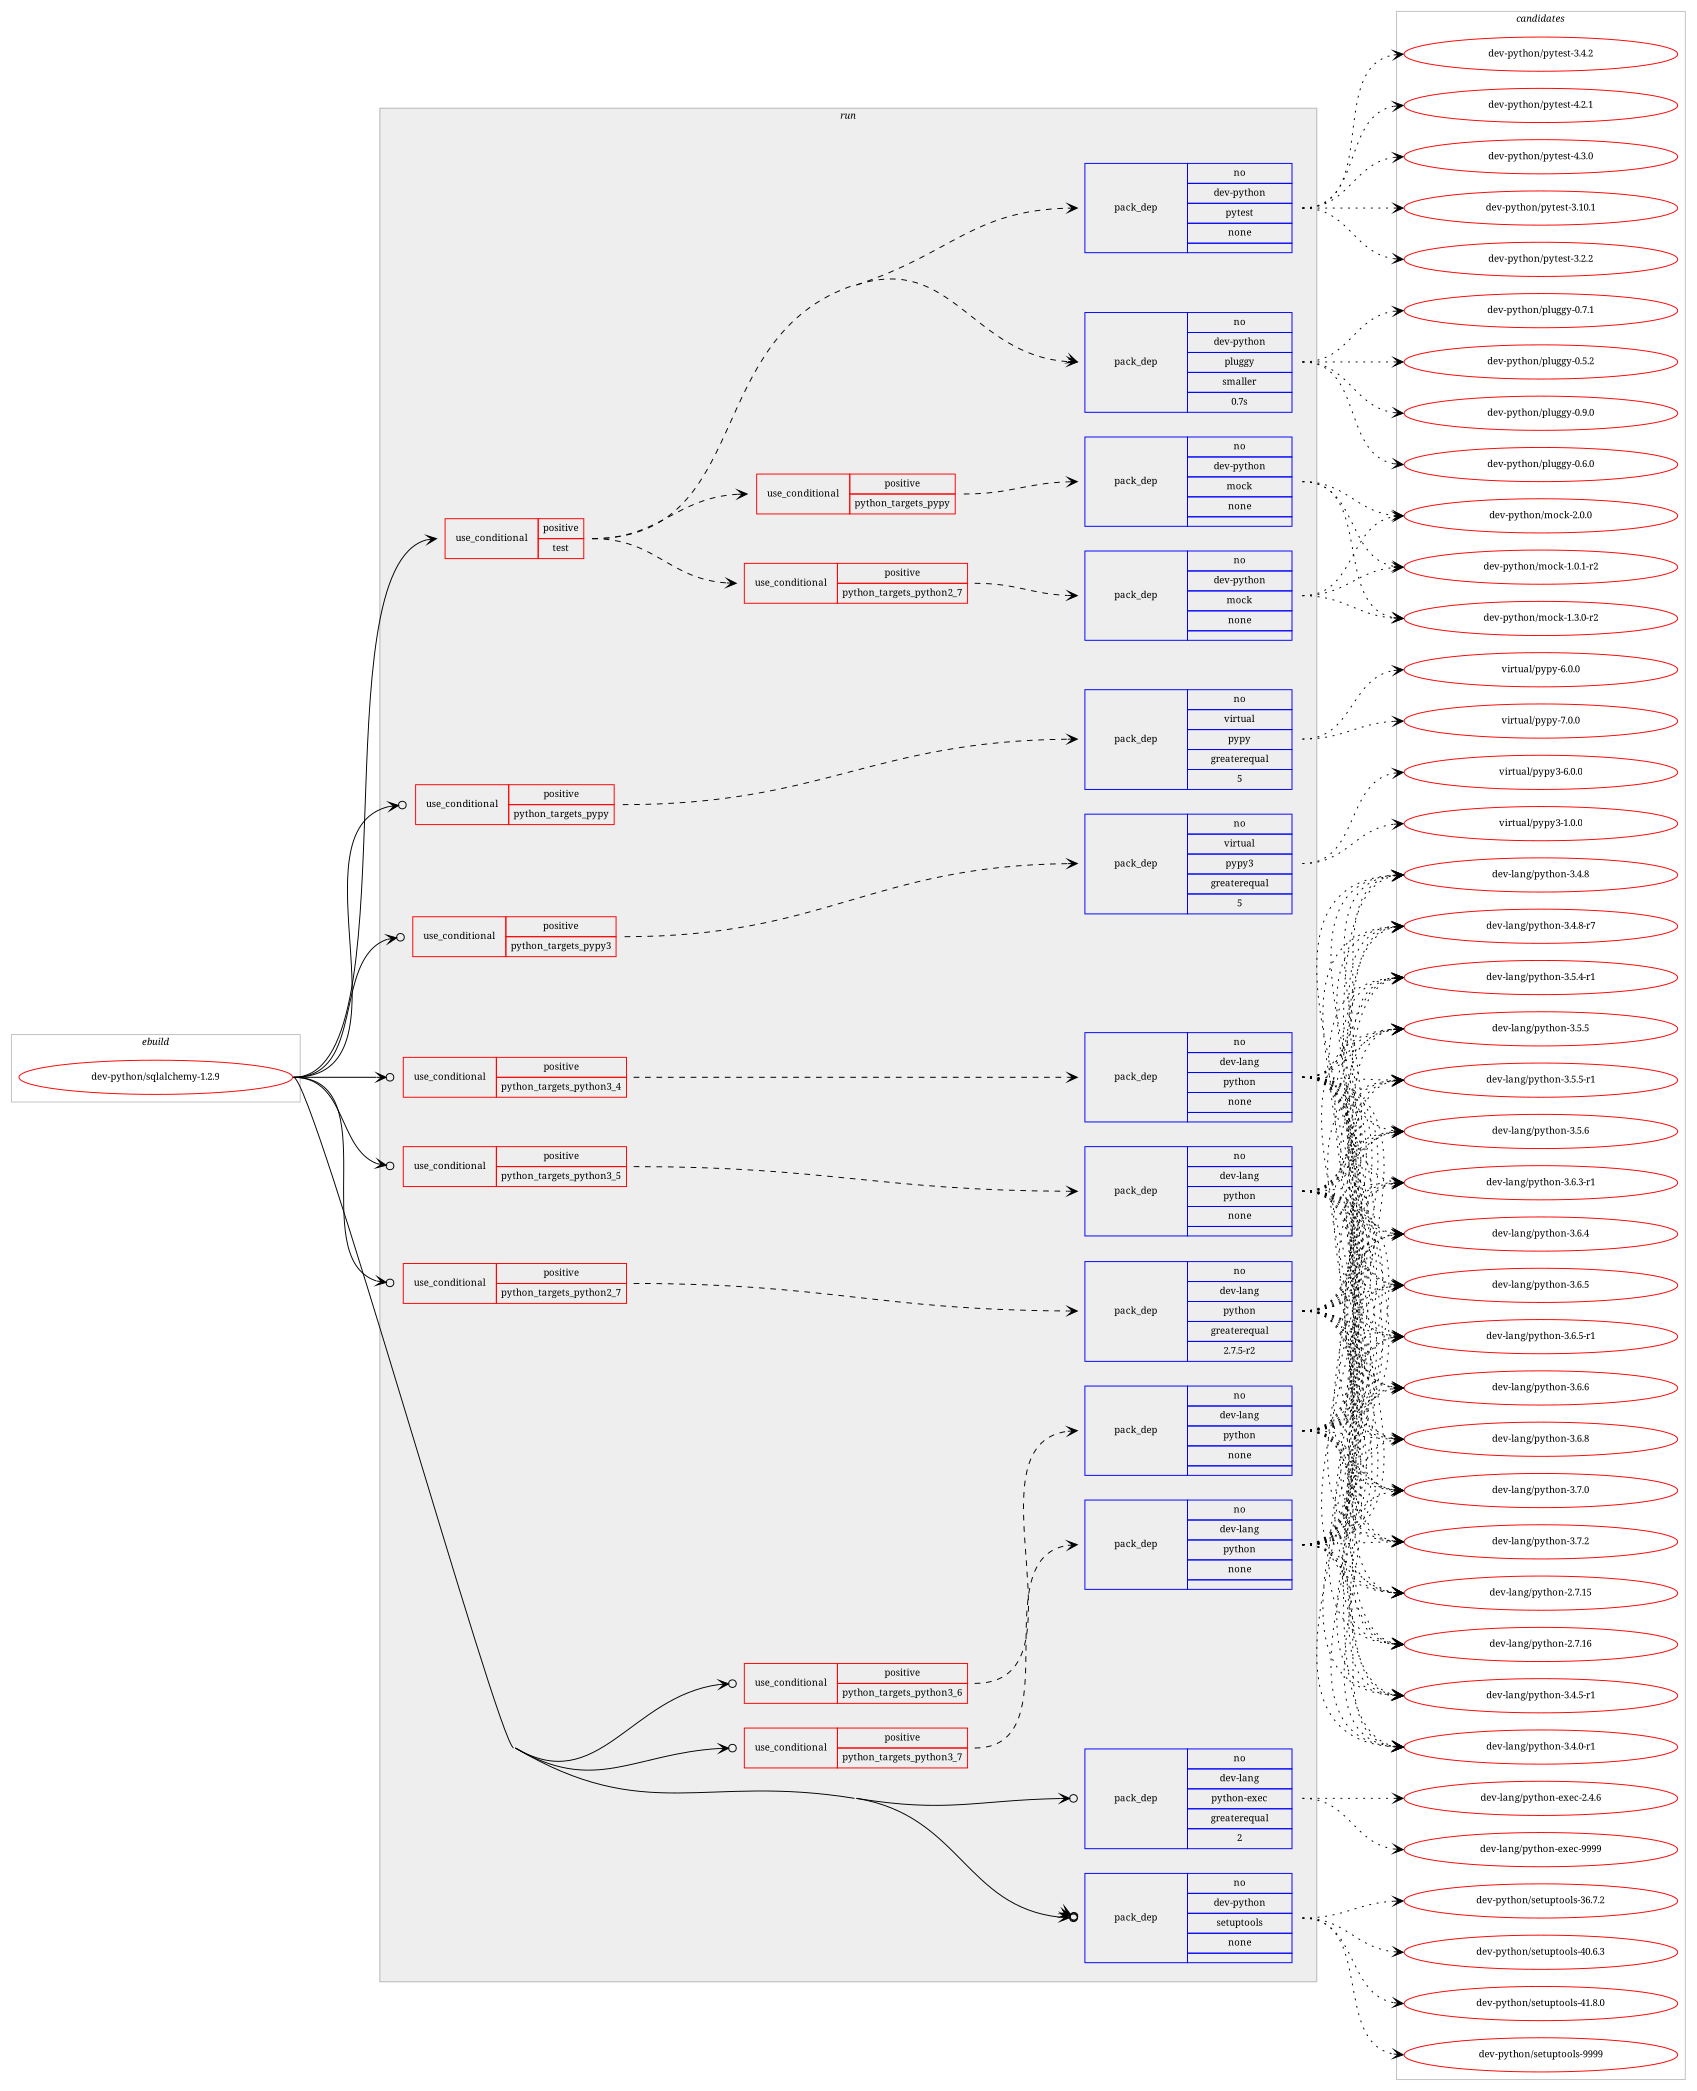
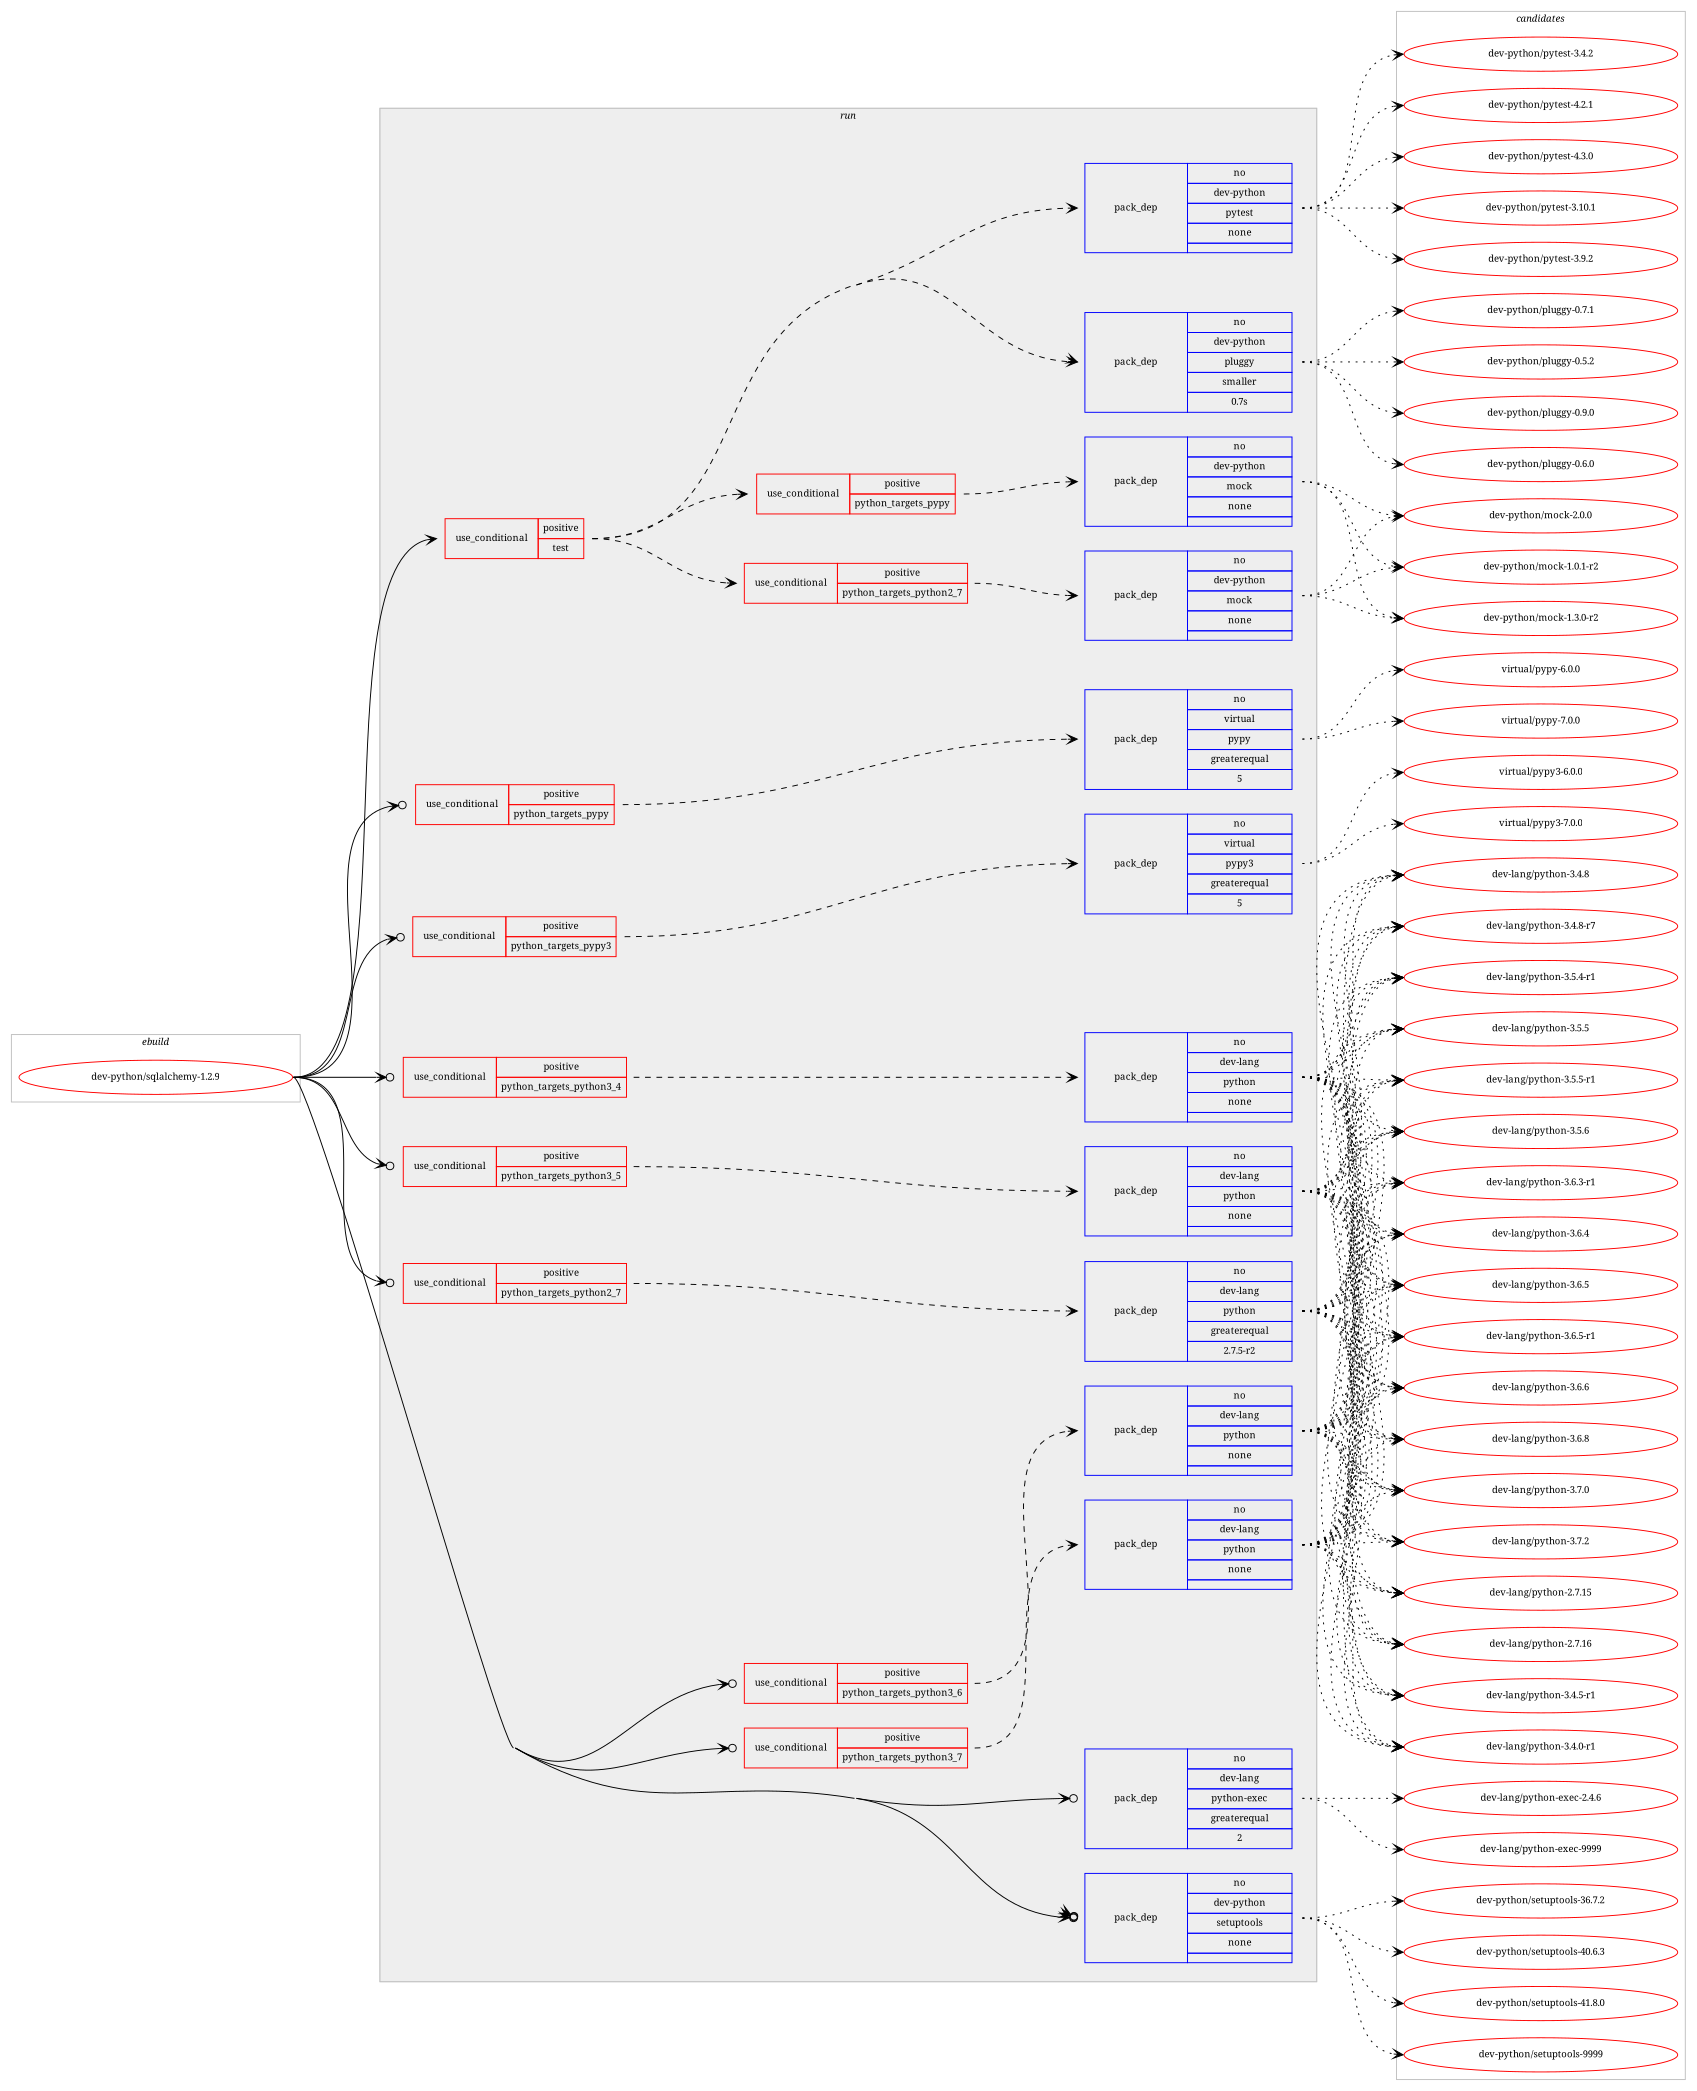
node "dev-python/pytest-3.2.2": label "dev-python/pytest-3.2.2" -> "dev-python/pytest-3.9.2"
node "virtual/pypy3-1.0.0": label "virtual/pypy3-1.0.0" -> "virtual/pypy3-7.0.0"
